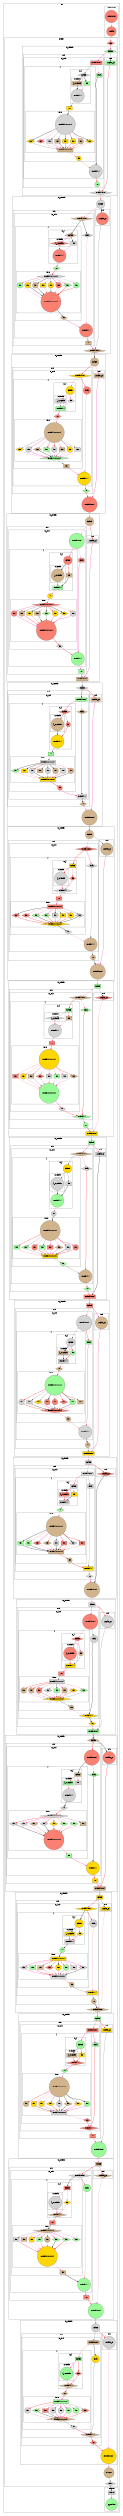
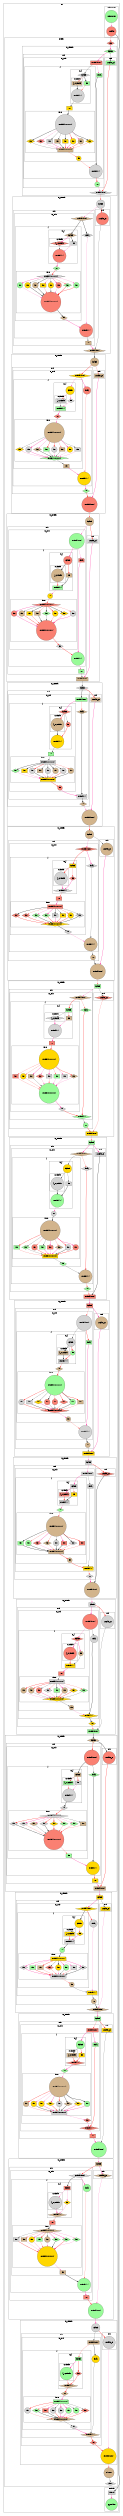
node "RandomSource": fillcolor salmon -> palegreen
edge "doIPm1" -> "BitstoInts": now "AnonFilter" -> "BitstoInts"
